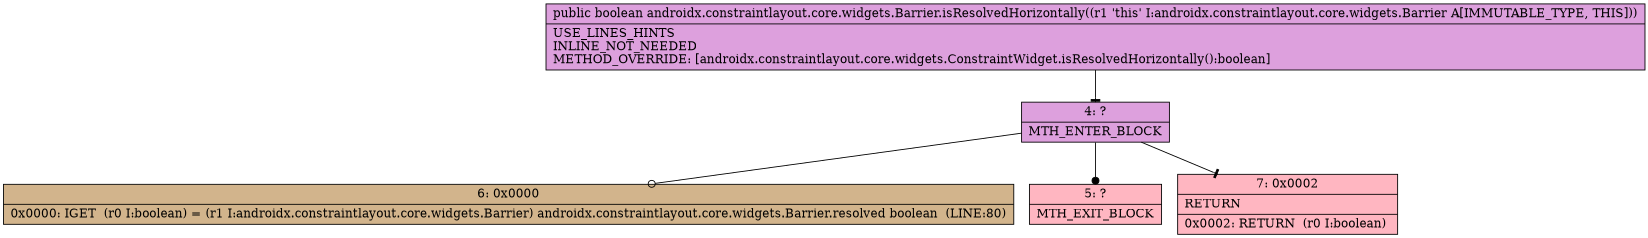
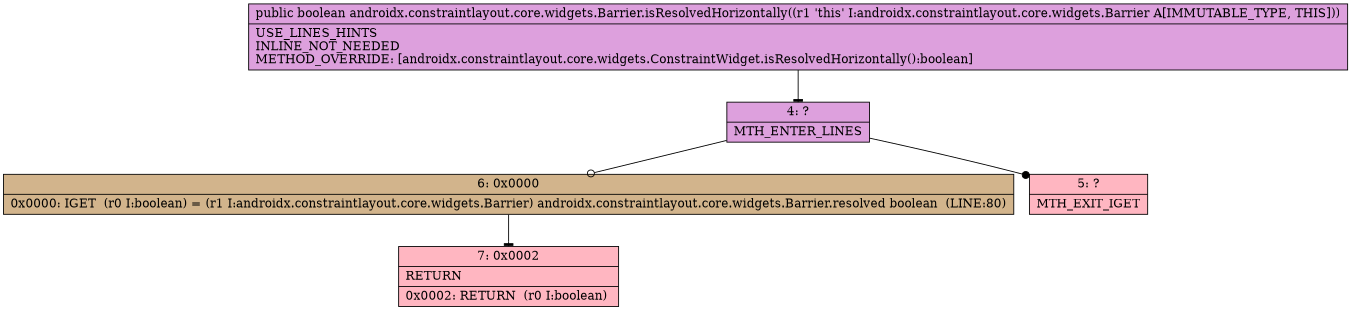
node "4: ?": text "MTH_ENTER_BLOCK" -> "MTH_ENTER_LINES"
edge "4: ?" -> "7: 0x0002": now "6: 0x0000" -> "7: 0x0002"
node "5: ?": text "MTH_EXIT_BLOCK" -> "MTH_EXIT_IGET"
